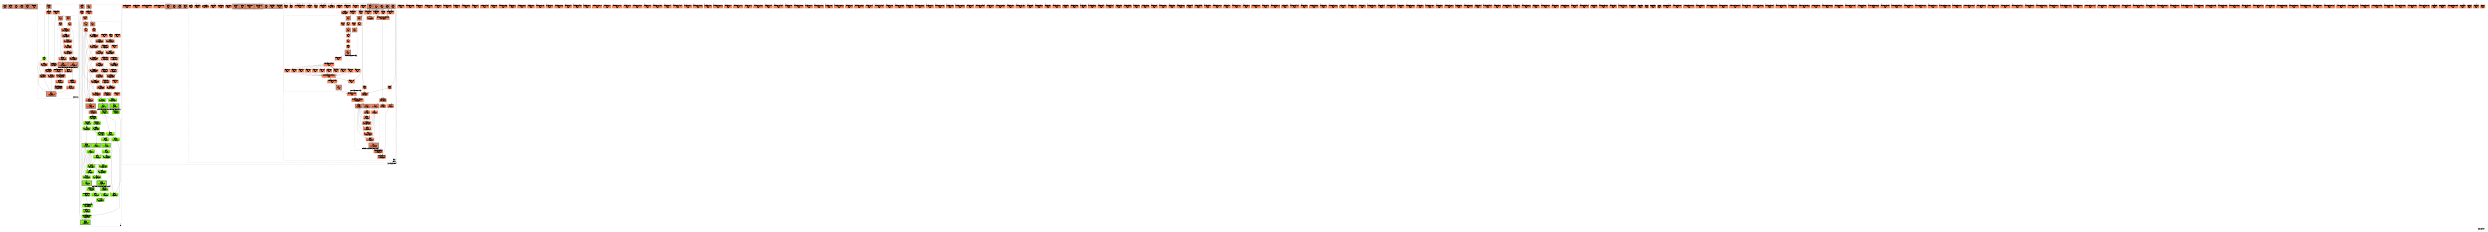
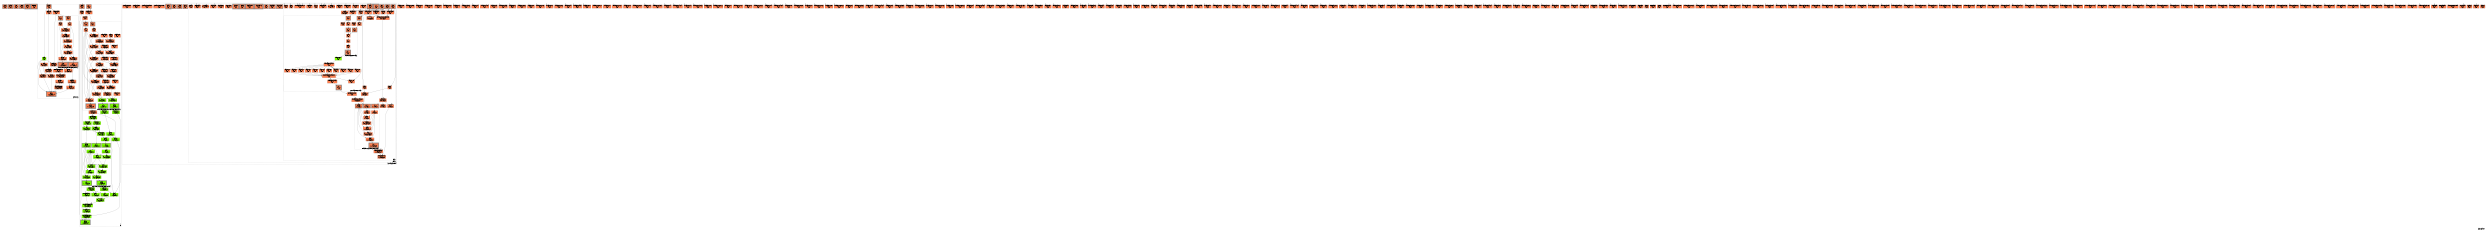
node "tile_0_output dT = 0 (0, 0)": fillcolor coral -> chartreuse
